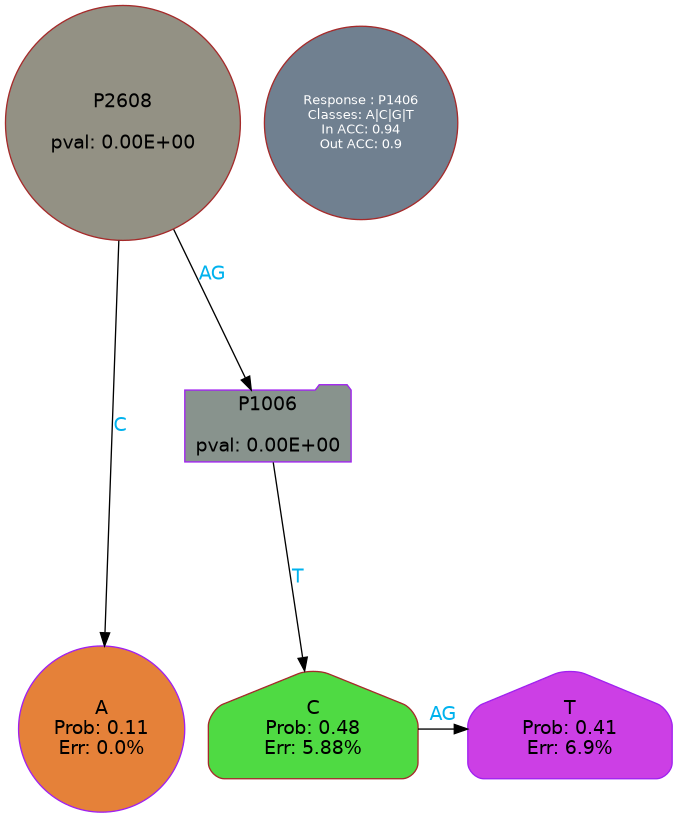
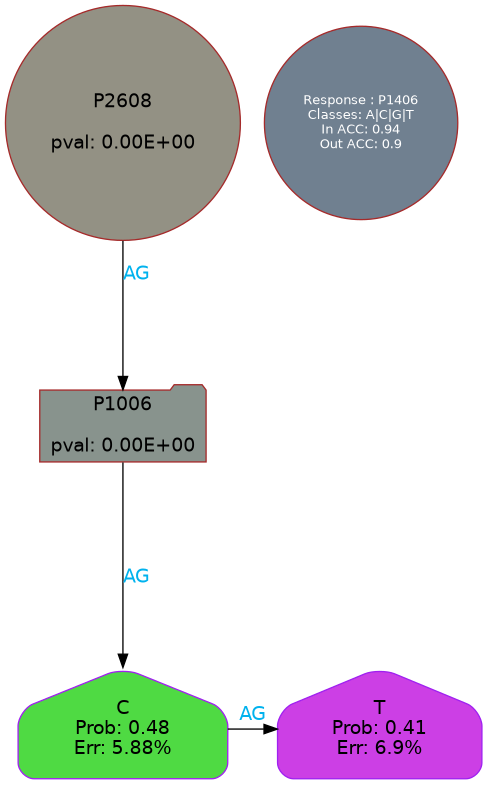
node "P1006 pval: 0.00E+00": color purple -> brown
edge "P1006 pval: 0.00E+00" -> "C Prob: 0.48 Err: 5.88%": label "T" -> "AG"
node "A Prob: 0.11 Err: 0.0%": removed
node "C Prob: 0.48 Err: 5.88%": color brown -> purple
